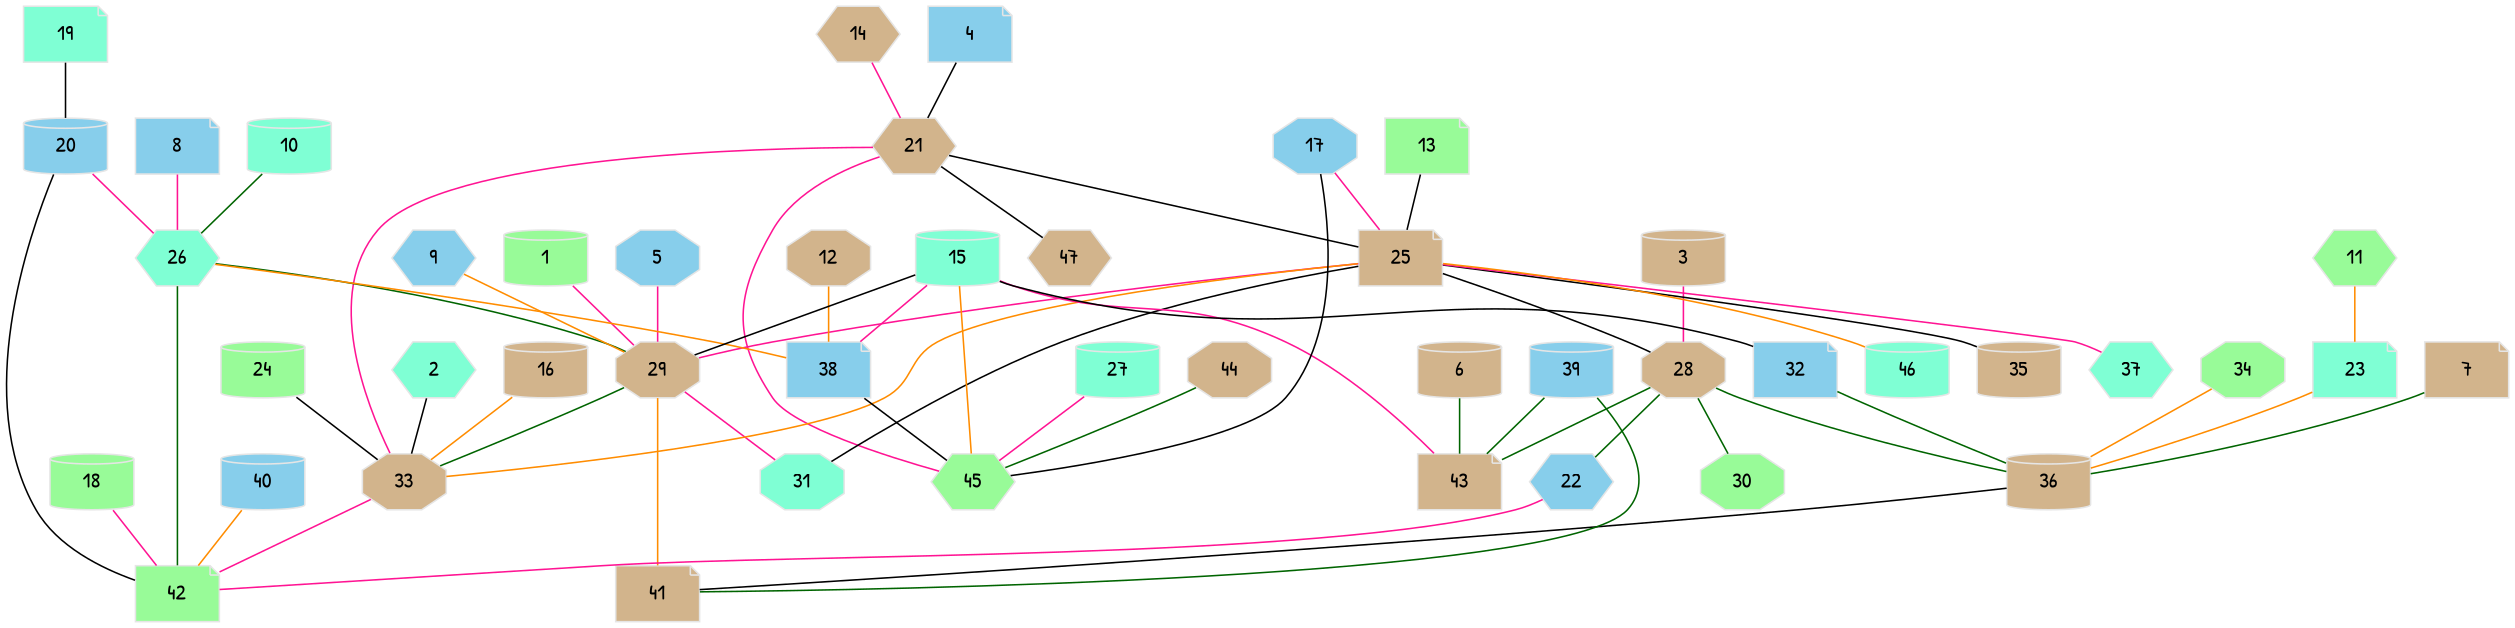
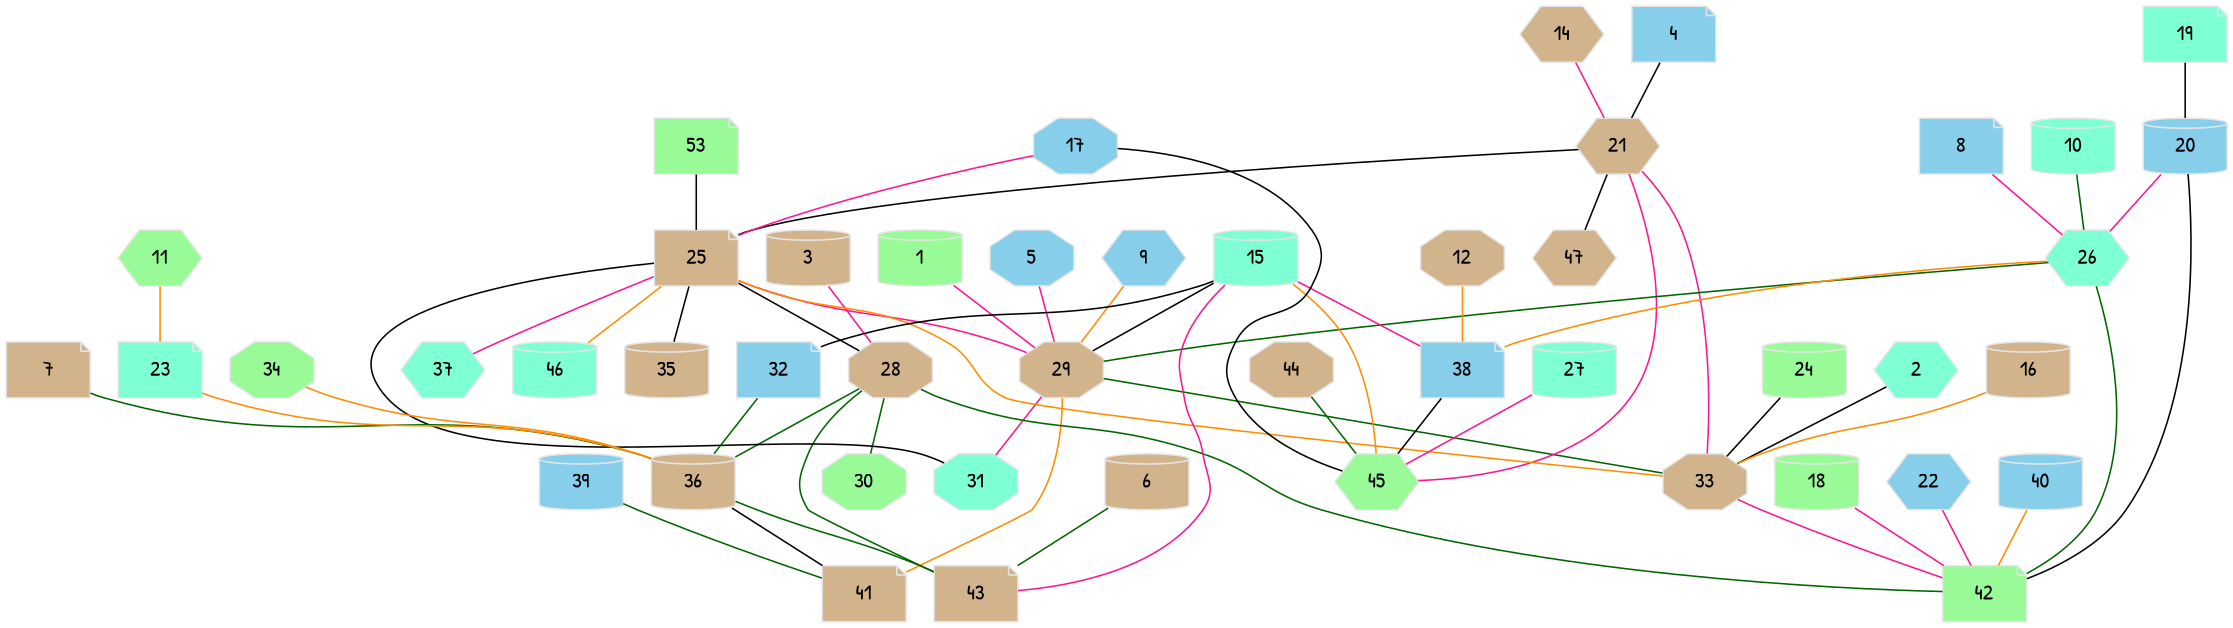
node "13": label "13" -> "53"
edge "28" -- "22": now "28" -- "42"
edge "39" -- "43": now "36" -- "43"
